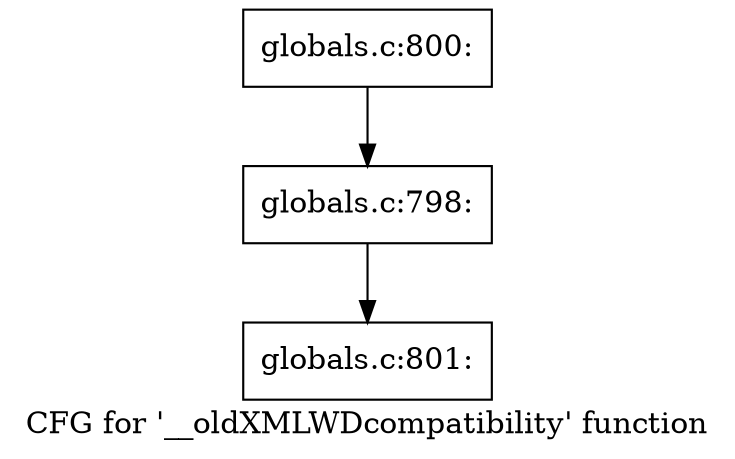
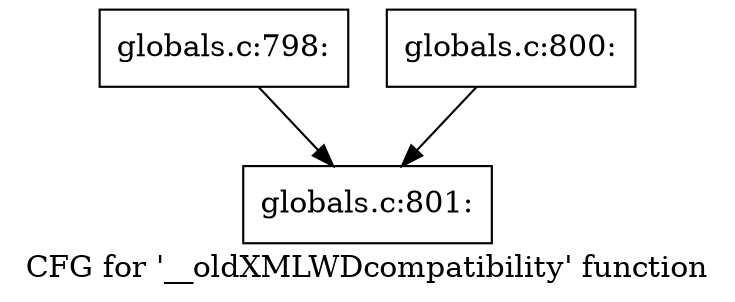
edge "globals.c:800:" -> "globals.c:798:": now "globals.c:800:" -> "globals.c:801:"
